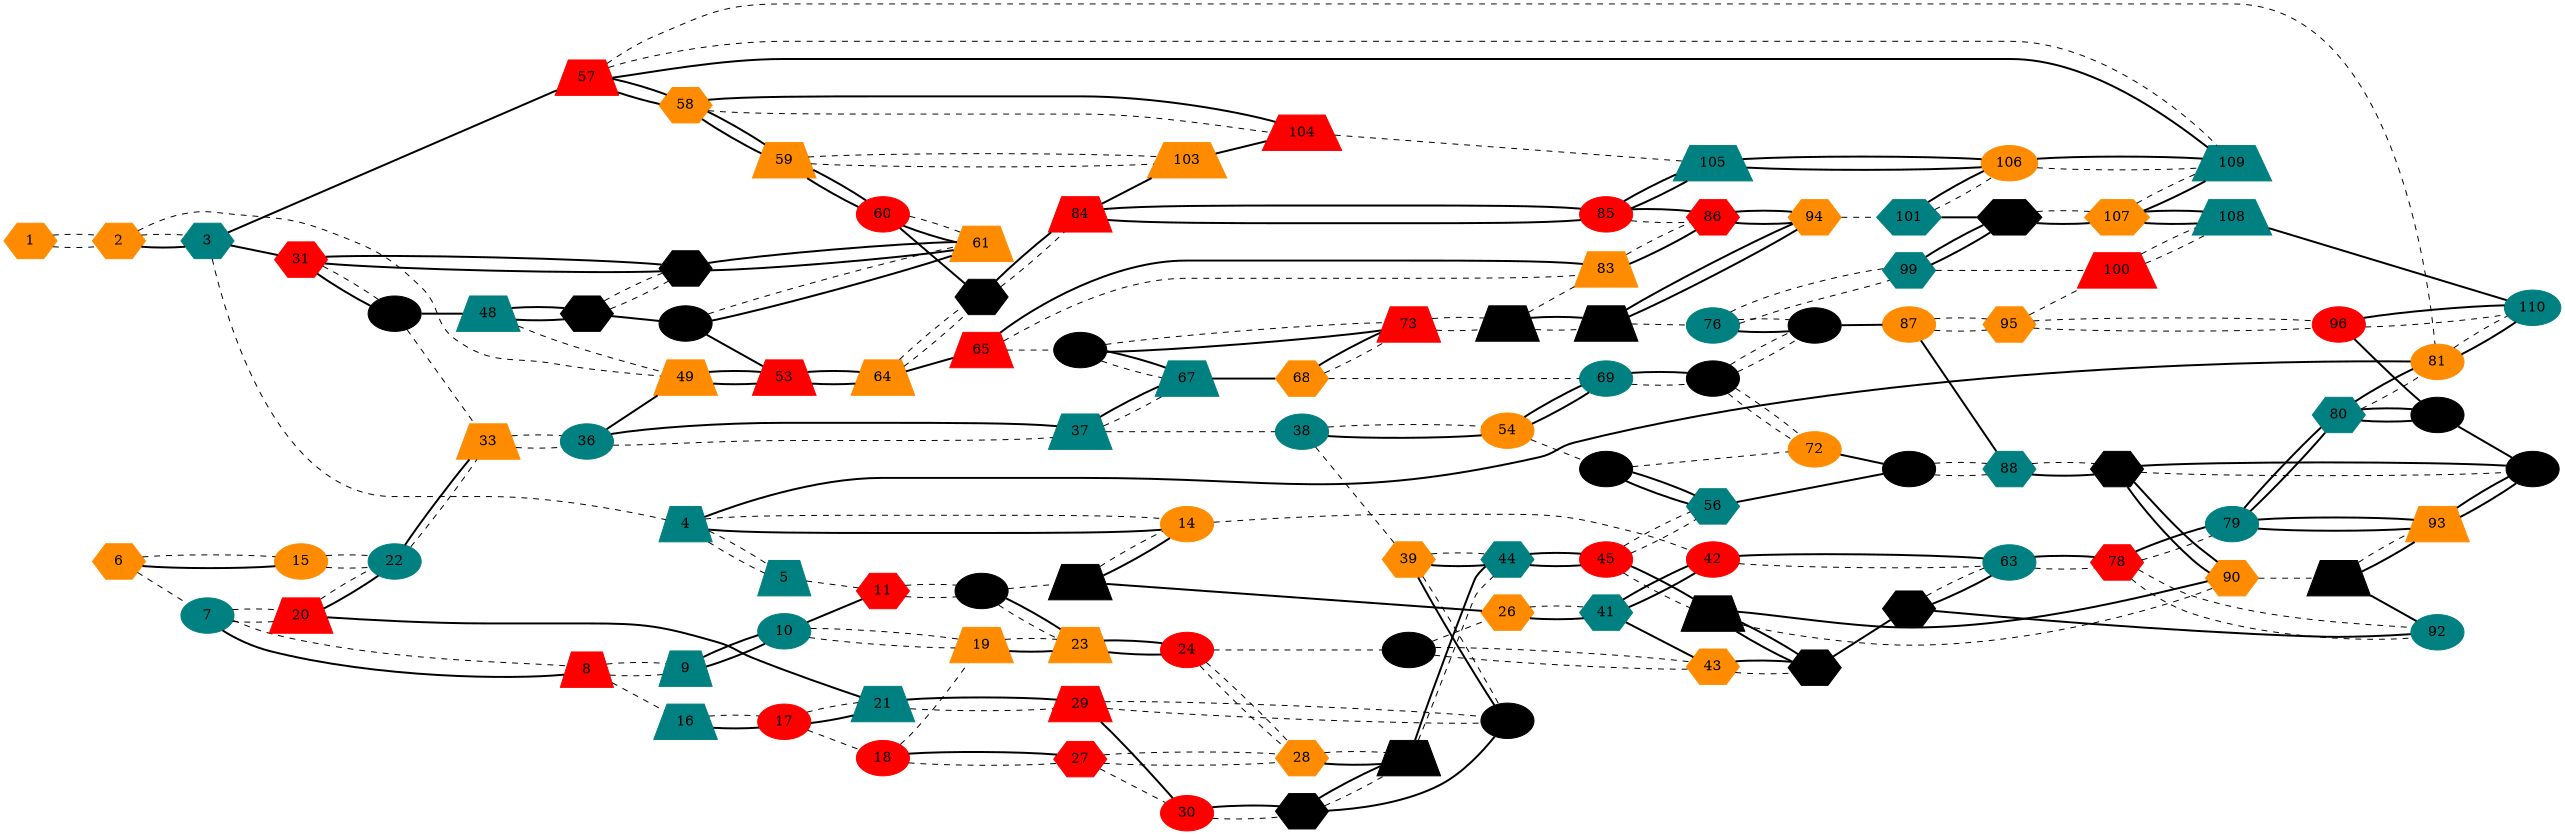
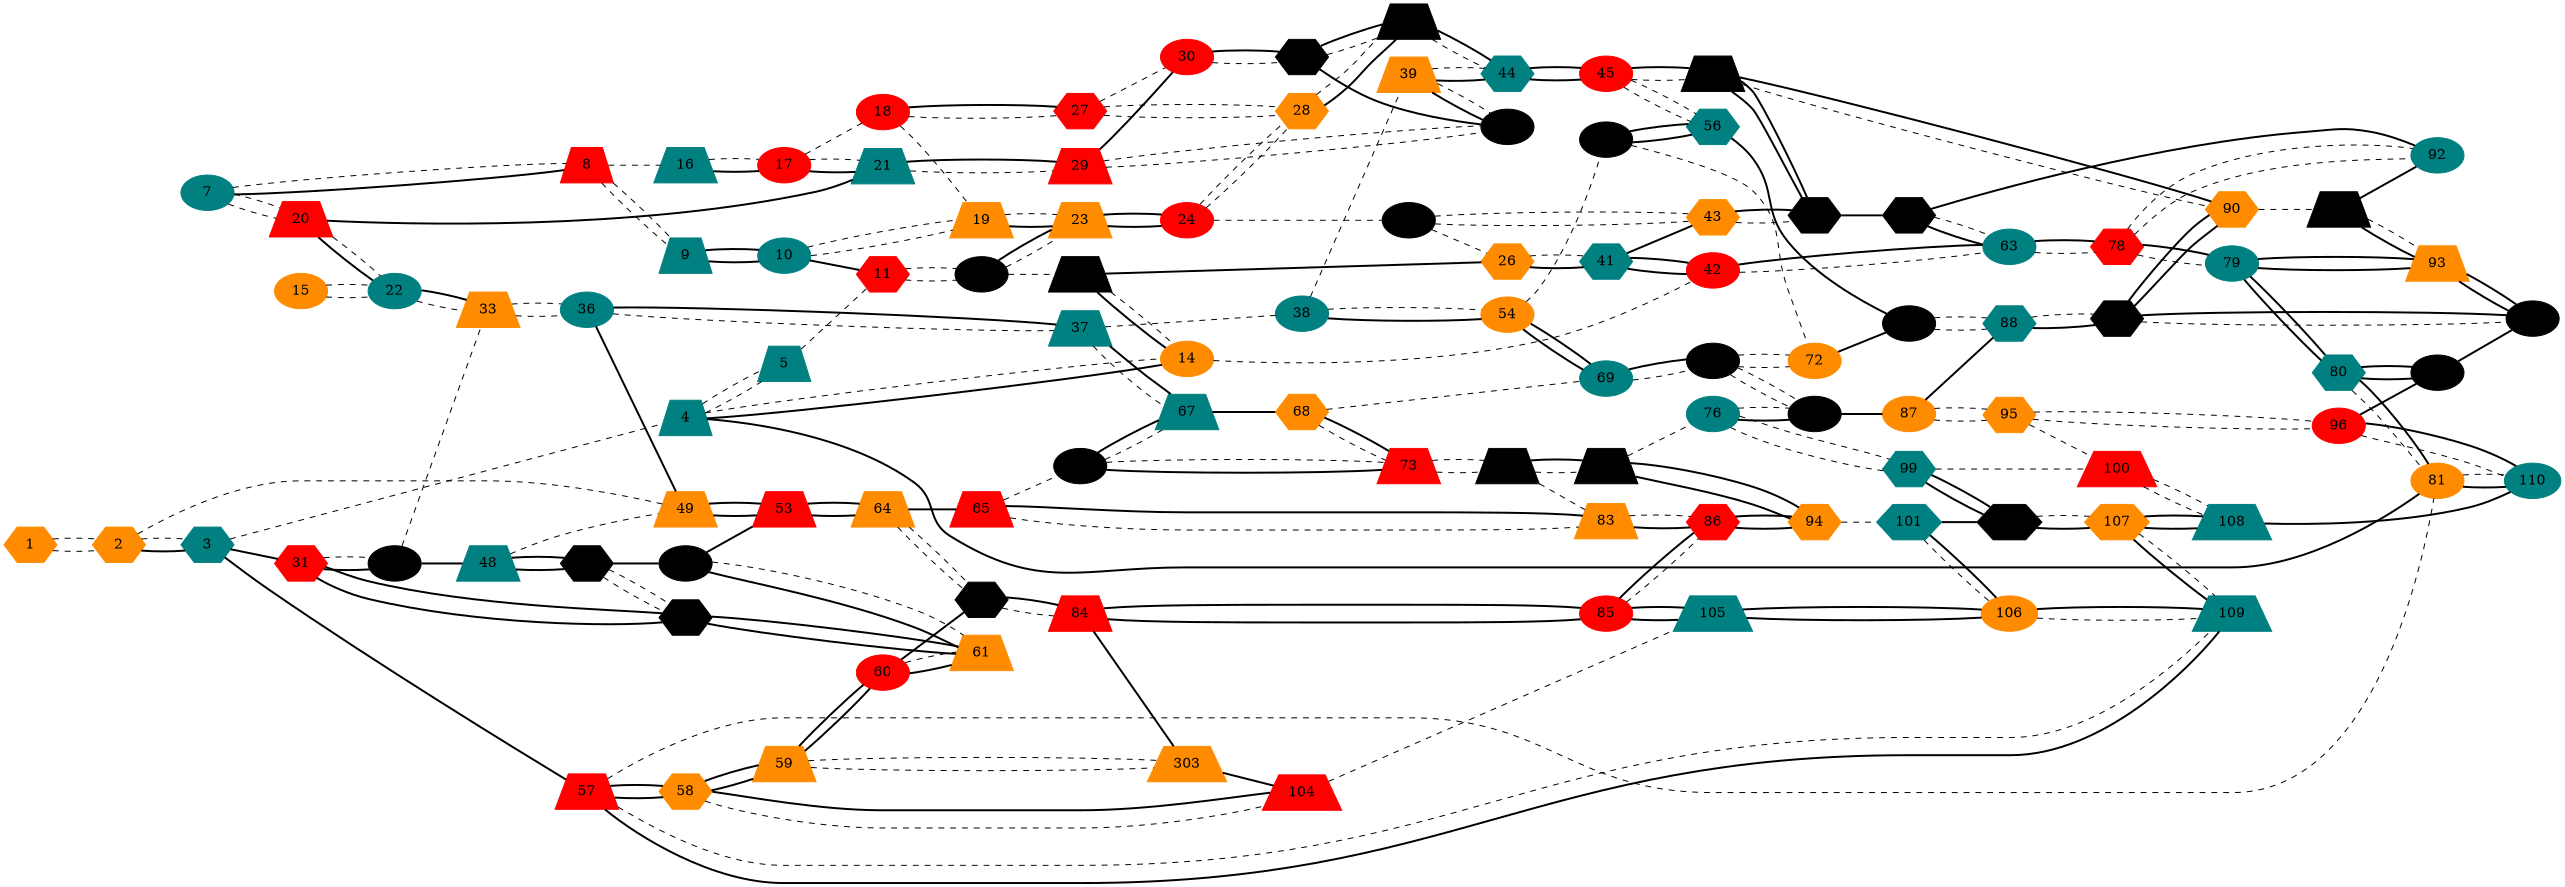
node "103": label "103" -> "303"
node "39": shape hexagon -> trapezium
node "6": removed
